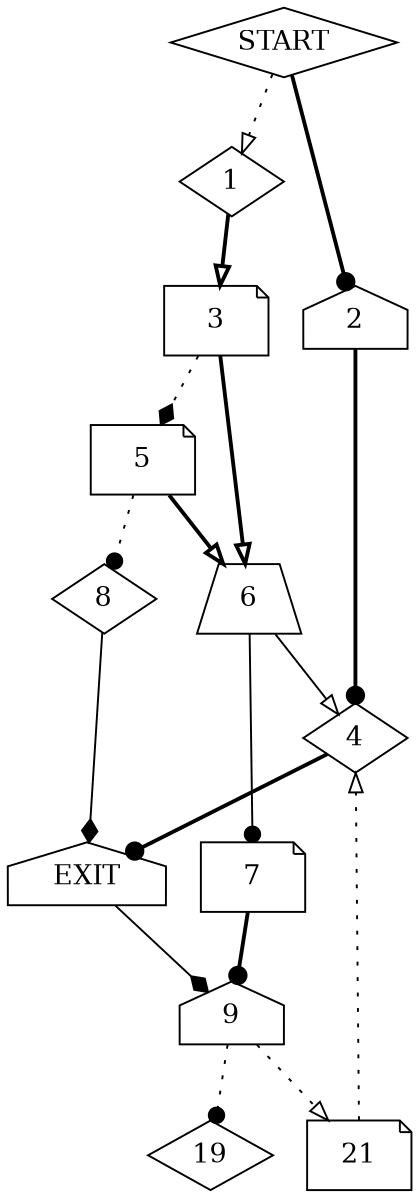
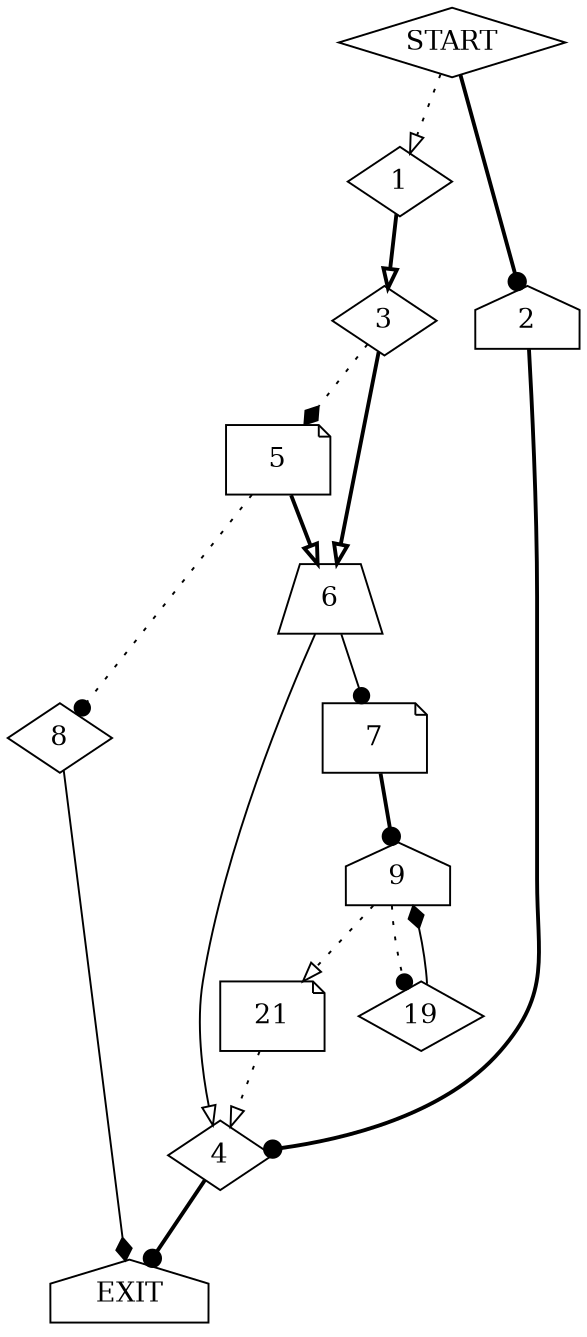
node "3": shape note -> diamond
edge "EXIT" -> "9": now "19" -> "9"
